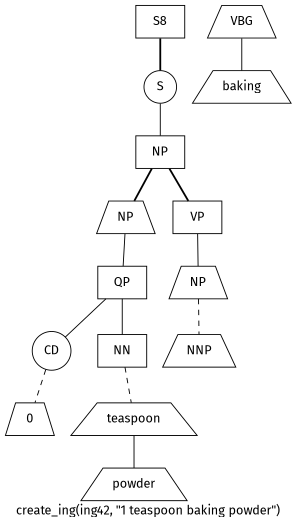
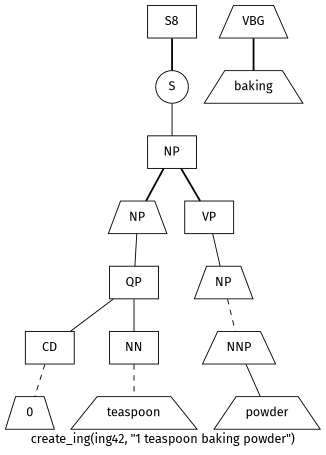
edge "VBG" -- "baking": style solid -> bold
node "CD": shape circle -> box
edge "teaspoon" -- "powder": now "NNP" -- "powder"
